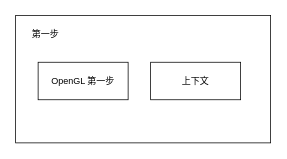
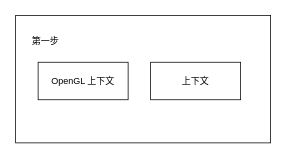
node "第一步": moved (45, 34) -> (45, 42)
node "OpenGL 第一步": label "OpenGL 第一步" -> "OpenGL 上下文"
